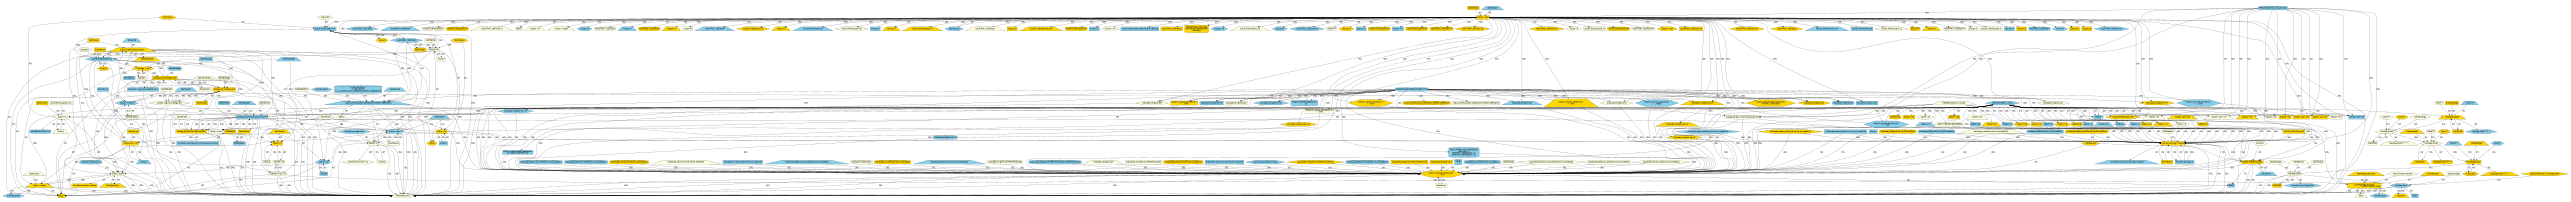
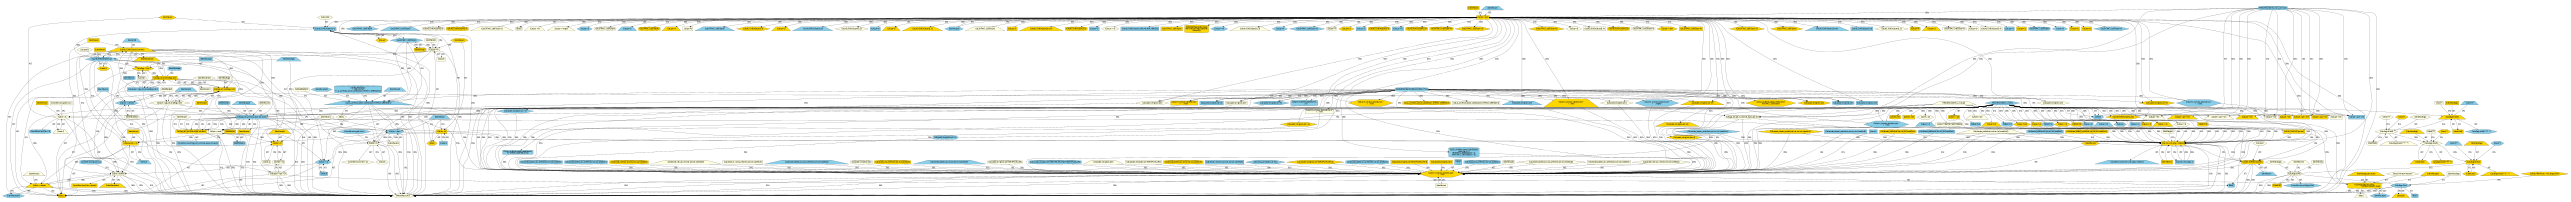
node "(Call,decode_rt_routing_info(ndo, tptr, buf, sizeof(buf)))": fillcolor skyblue -> lightyellow
